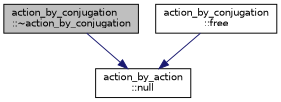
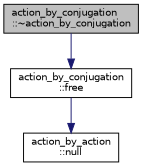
edge "action_by_conjugation ::~action_by_conjugation" -> "action_by_action ::null": now "action_by_conjugation ::~action_by_conjugation" -> "action_by_conjugation ::free"
